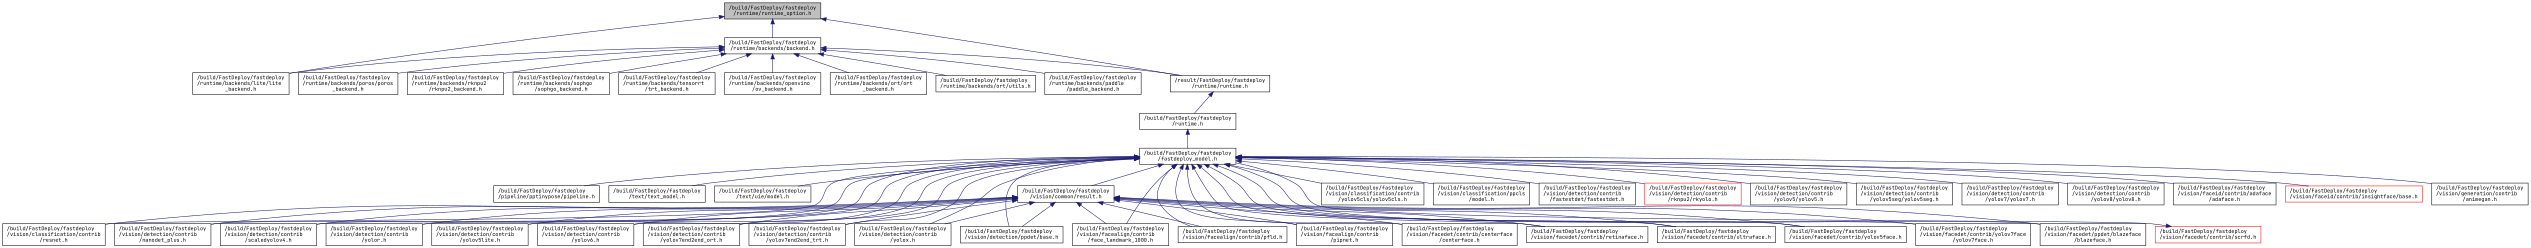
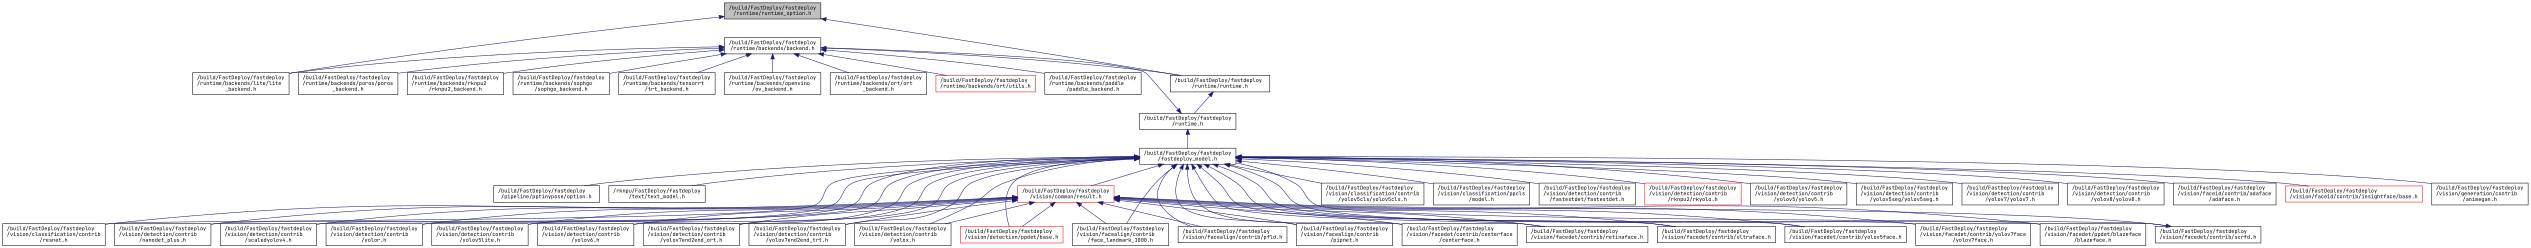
edge "/build/FastDeploy/fastdeploy /runtime/backends/backend.h" -> "/build/FastDeploy/fastdeploy /runtime/runtime_option.h": now "/build/FastDeploy/fastdeploy /runtime/backends/backend.h" -> "/build/FastDeploy/fastdeploy /runtime.h"
node "/build/FastDeploy/fastdeploy /runtime/backends/ort/utils.h": color black -> red
node "/result/FastDeploy/fastdeploy /runtime/runtime.h": label "/result/FastDeploy/fastdeploy /runtime/runtime.h" -> "/build/FastDeploy/fastdeploy /runtime/runtime.h"
node "/build/FastDeploy/fastdeploy /pipeline/pptinypose/pipeline.h": label "/build/FastDeploy/fastdeploy /pipeline/pptinypose/pipeline.h" -> "/build/FastDeploy/fastdeploy /pipeline/pptinypose/option.h"
node "/build/FastDeploy/fastdeploy /text/text_model.h": label "/build/FastDeploy/fastdeploy /text/text_model.h" -> "/rknpu/FastDeploy/fastdeploy /text/text_model.h"
node "/build/FastDeploy/fastdeploy /text/uie/model.h": removed
node "/build/FastDeploy/fastdeploy /vision/common/result.h": color black -> red
edge "/build/FastDeploy/fastdeploy /vision/facedet/contrib/scrfd.h" -> "/build/FastDeploy/fastdeploy /vision/common/result.h": added
node "/build/FastDeploy/fastdeploy /vision/detection/ppdet/base.h": color black -> red
node "/build/FastDeploy/fastdeploy /vision/facedet/contrib/scrfd.h": color red -> black
